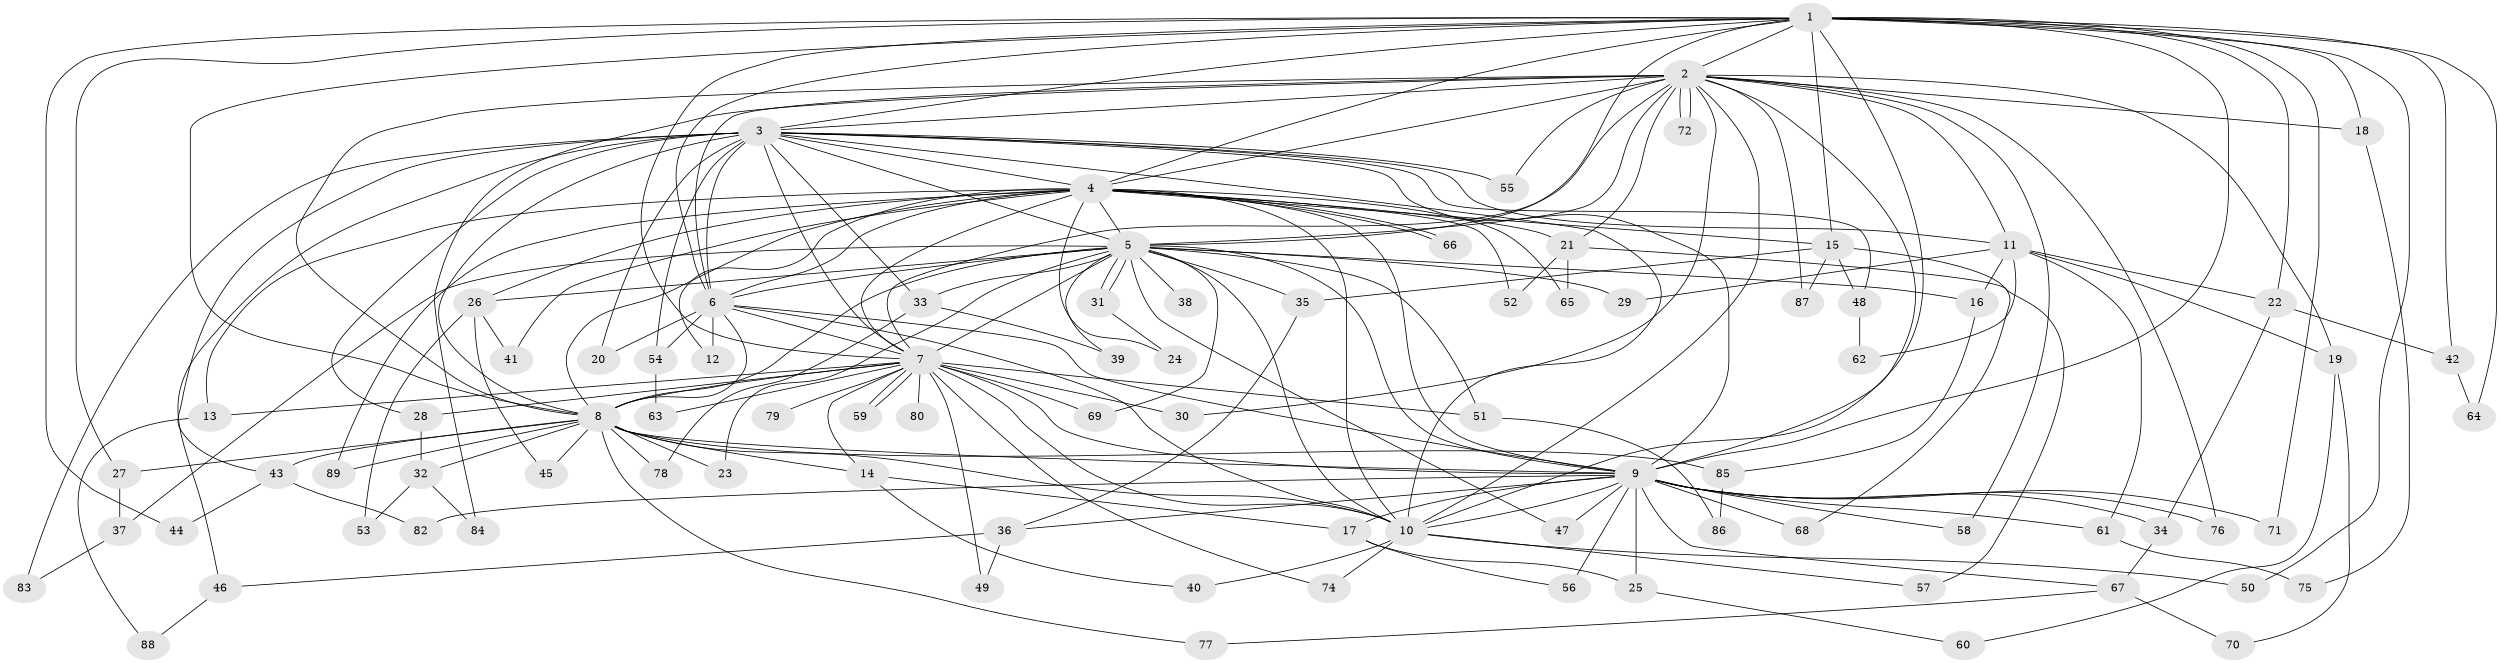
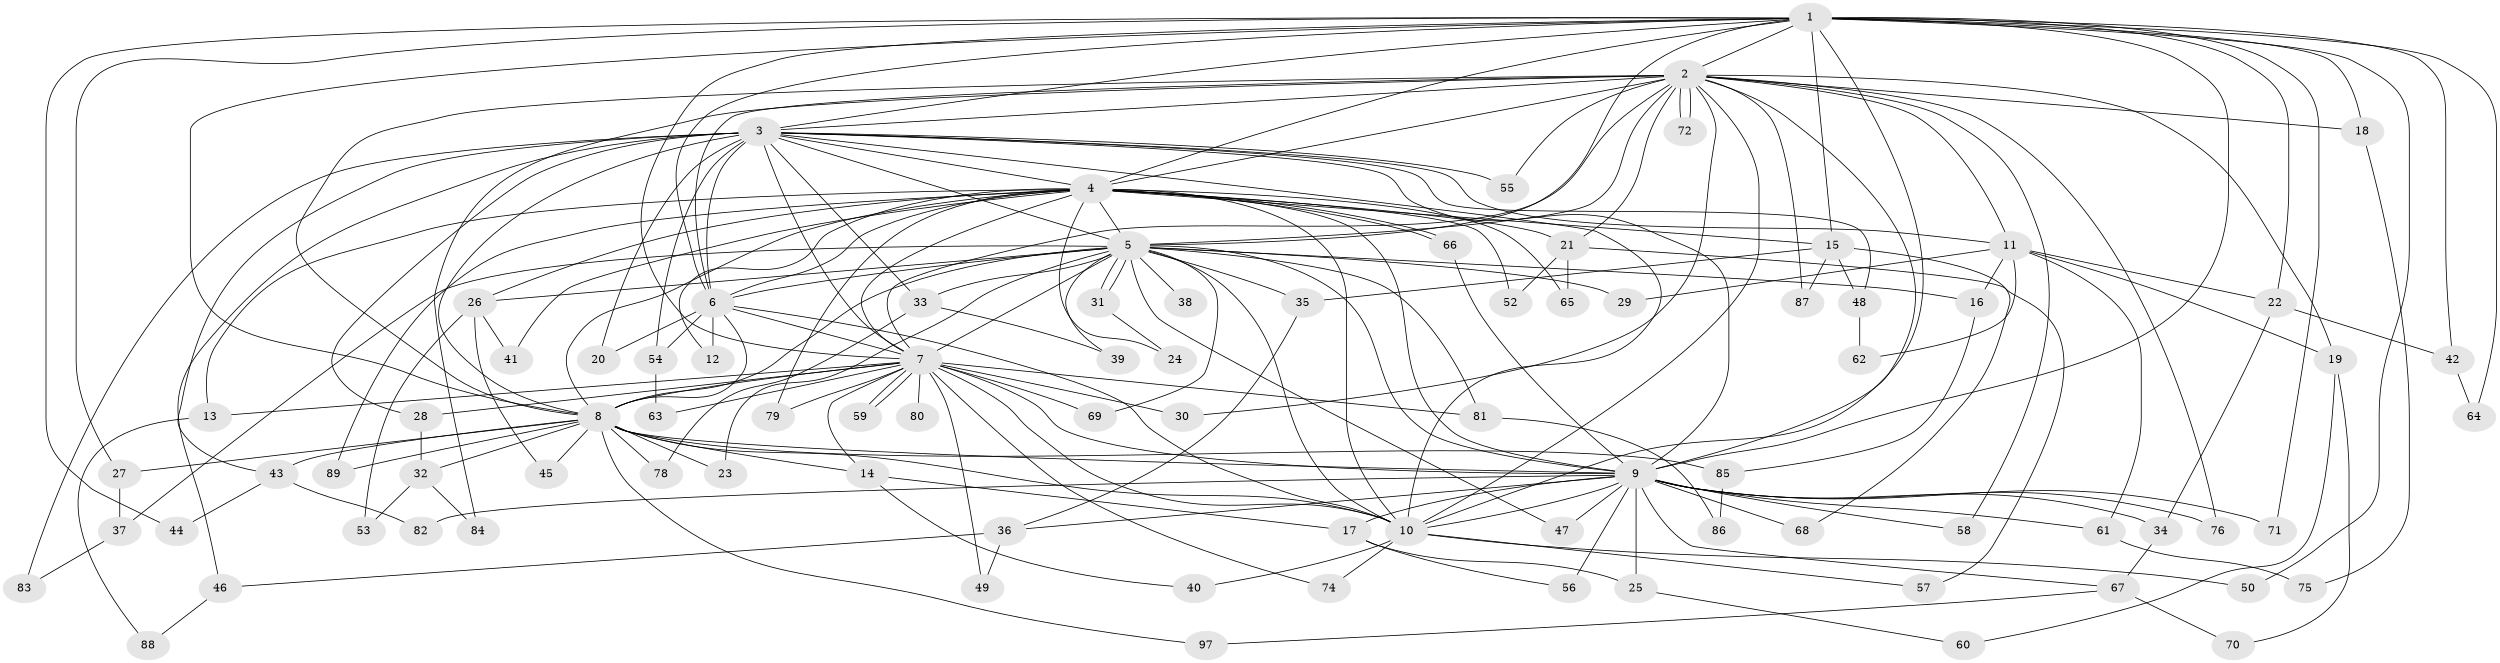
edge "4" -- "79": added
edge "6" -- "9": now "66" -- "9"
node "51": label "51" -> "81"
node "77": label "77" -> "97"
